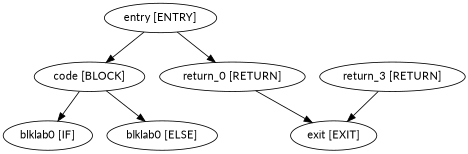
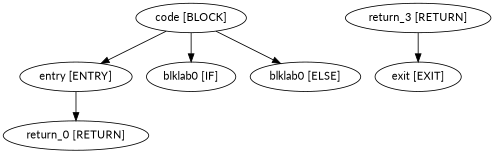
edge "entry [ENTRY]" -> "code [BLOCK]": reversed
edge "return_0 [RETURN]" -> "exit [EXIT]": removed
